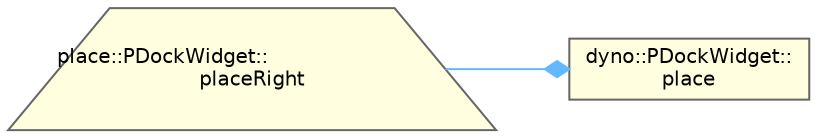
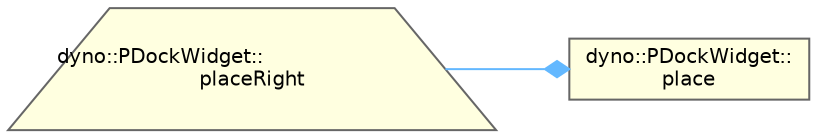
node "place::PDockWidget:: placeRight": label "place::PDockWidget:: placeRight" -> "dyno::PDockWidget:: placeRight"
